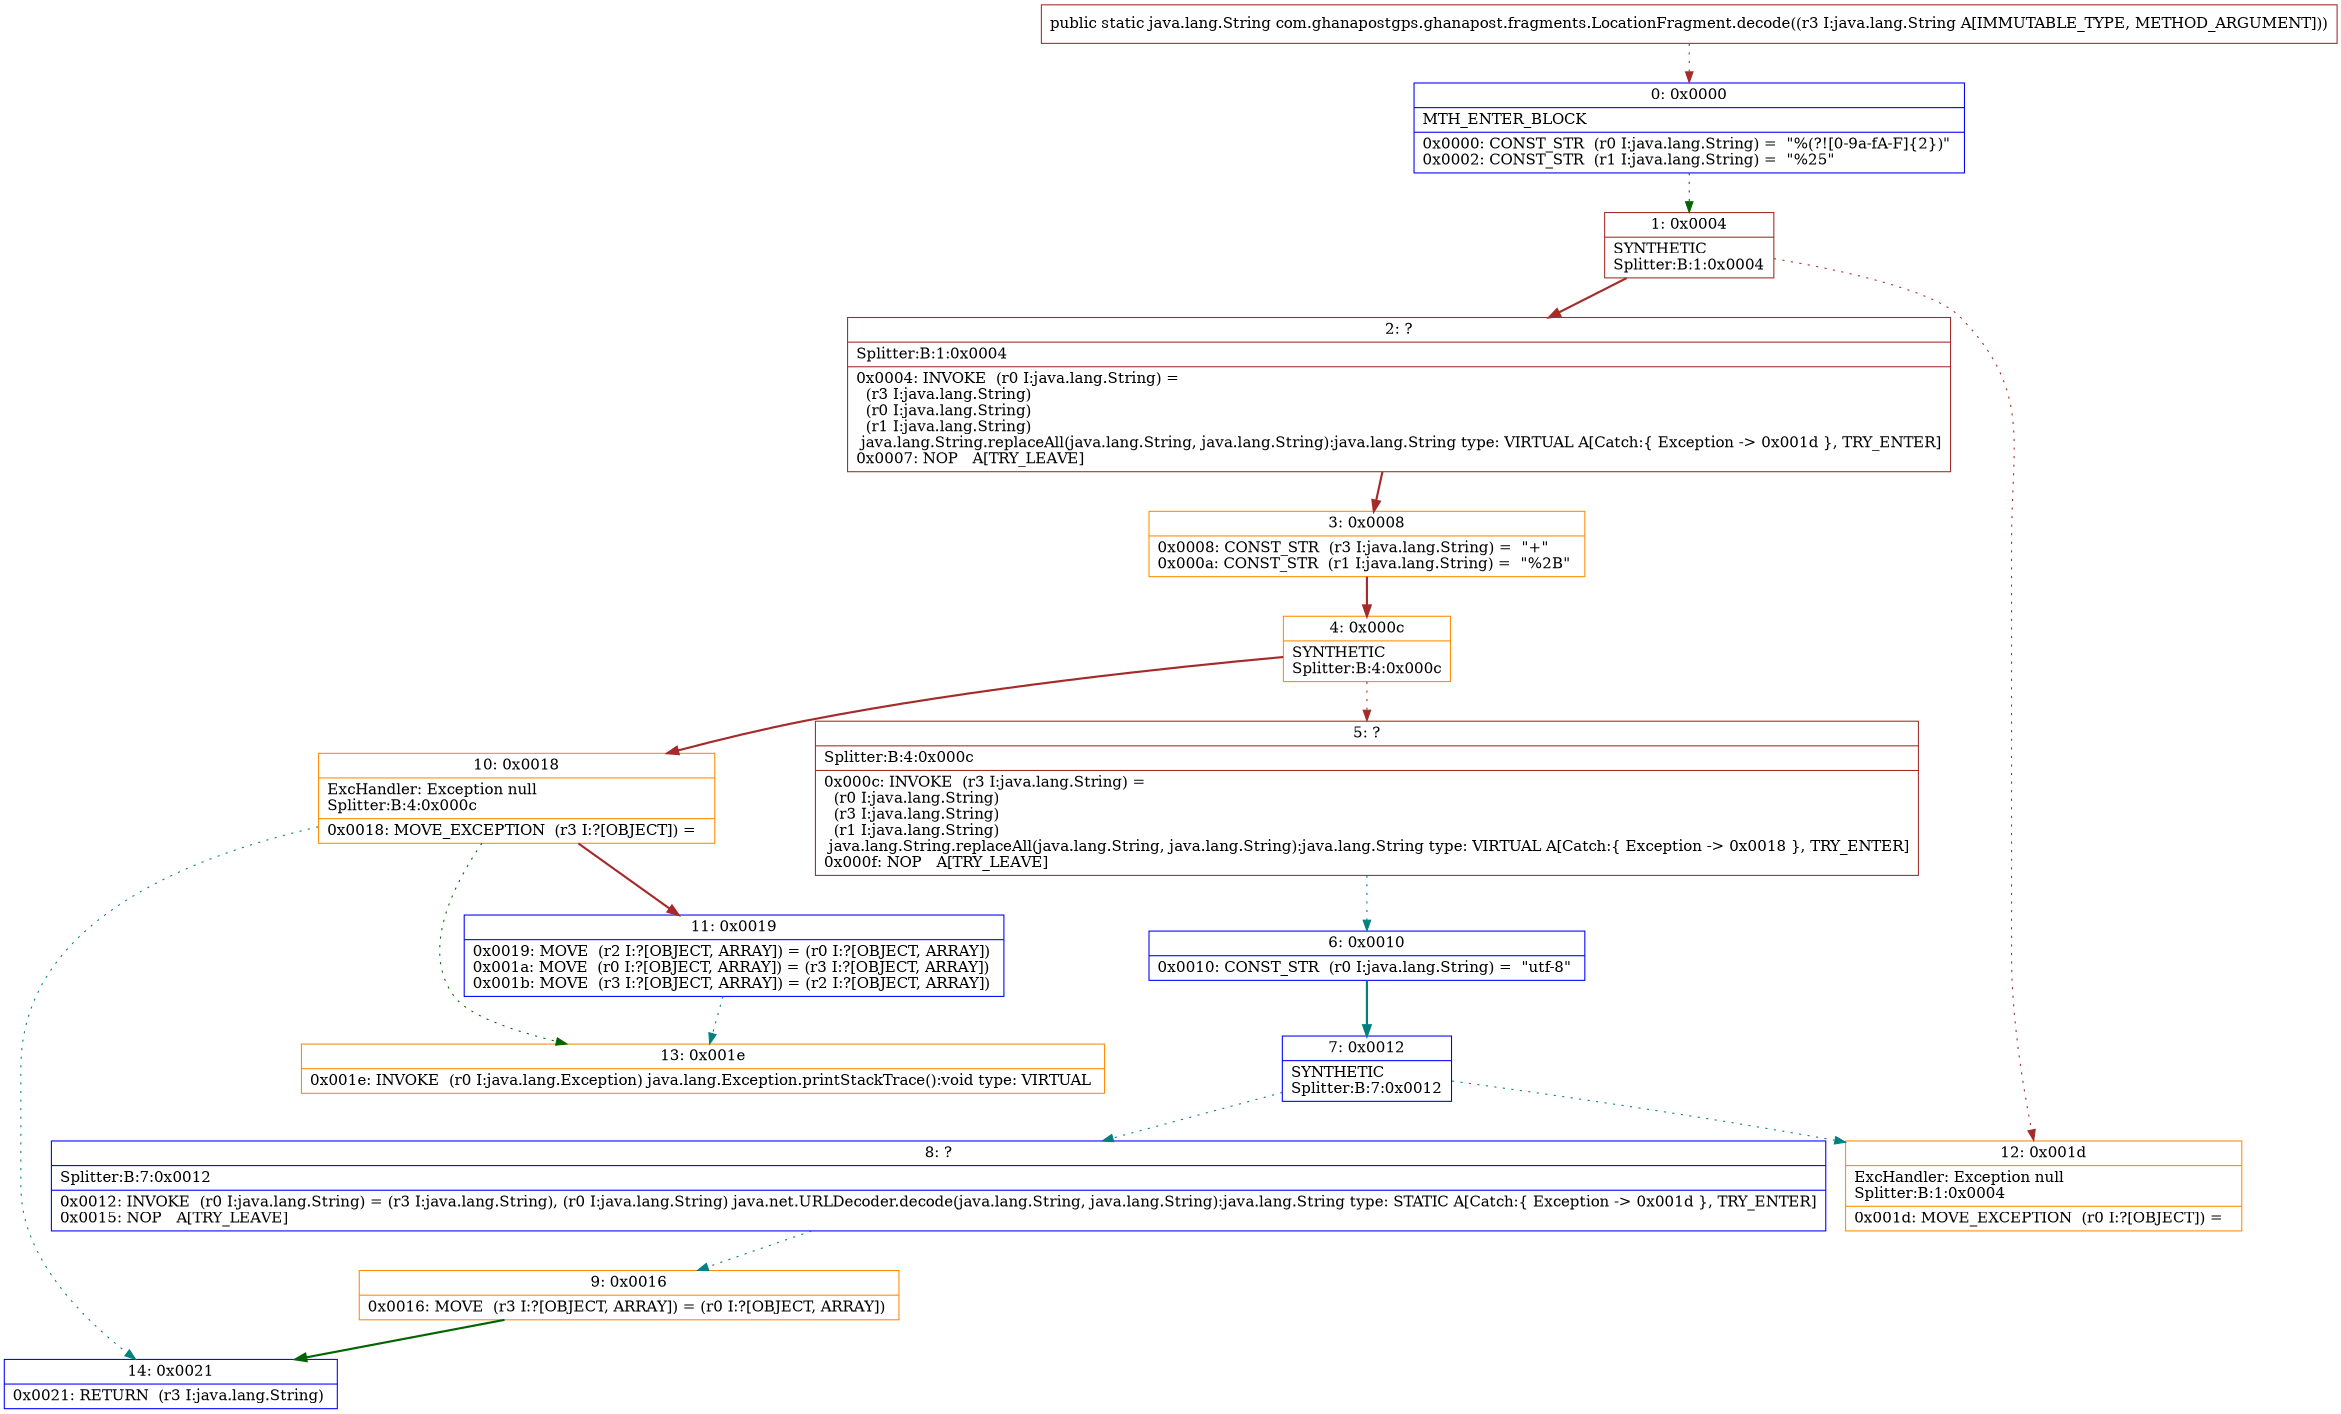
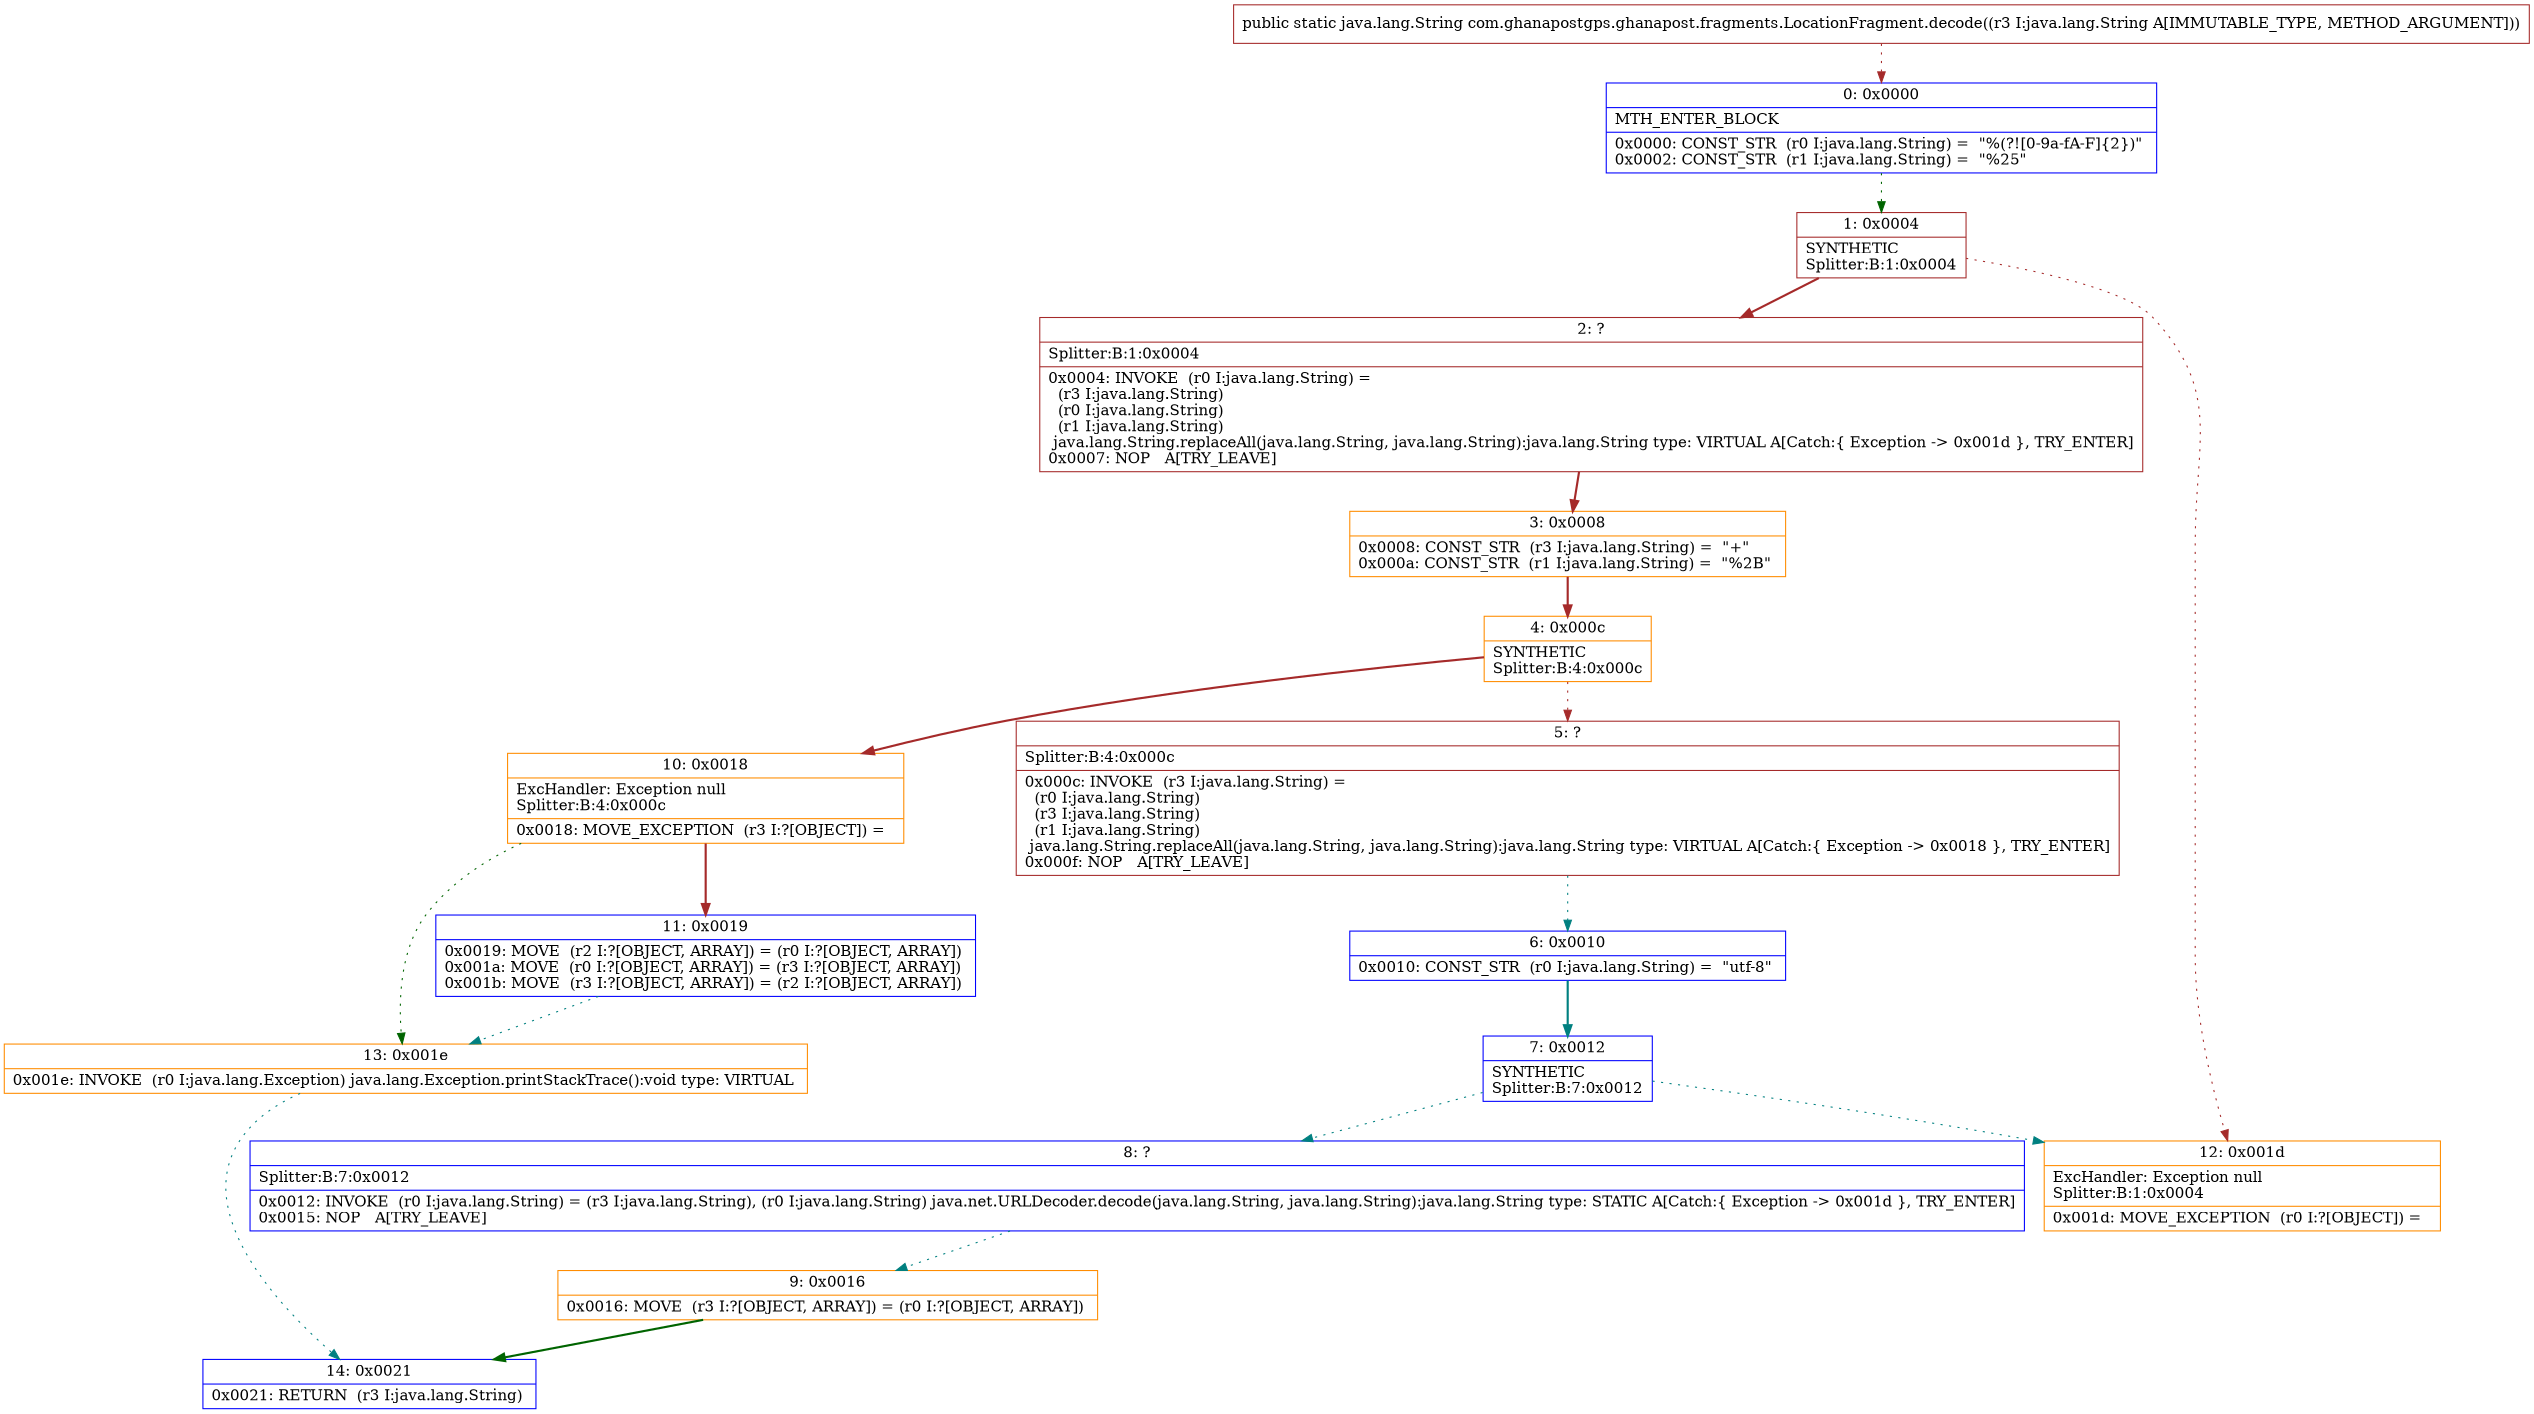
edge "10: 0x0018" -> "14: 0x0021": now "13: 0x001e" -> "14: 0x0021"
